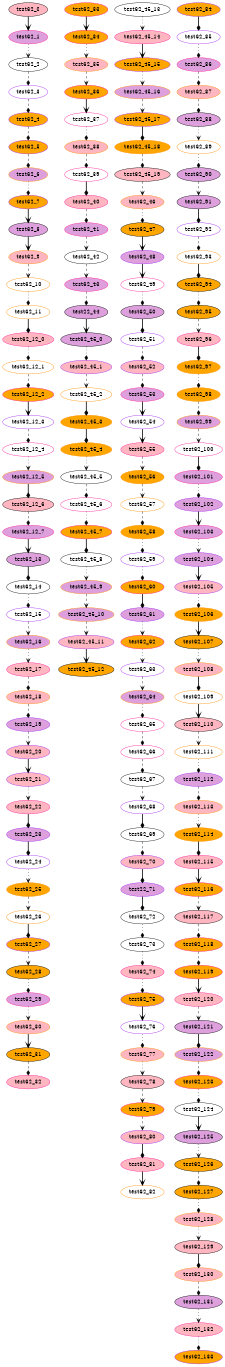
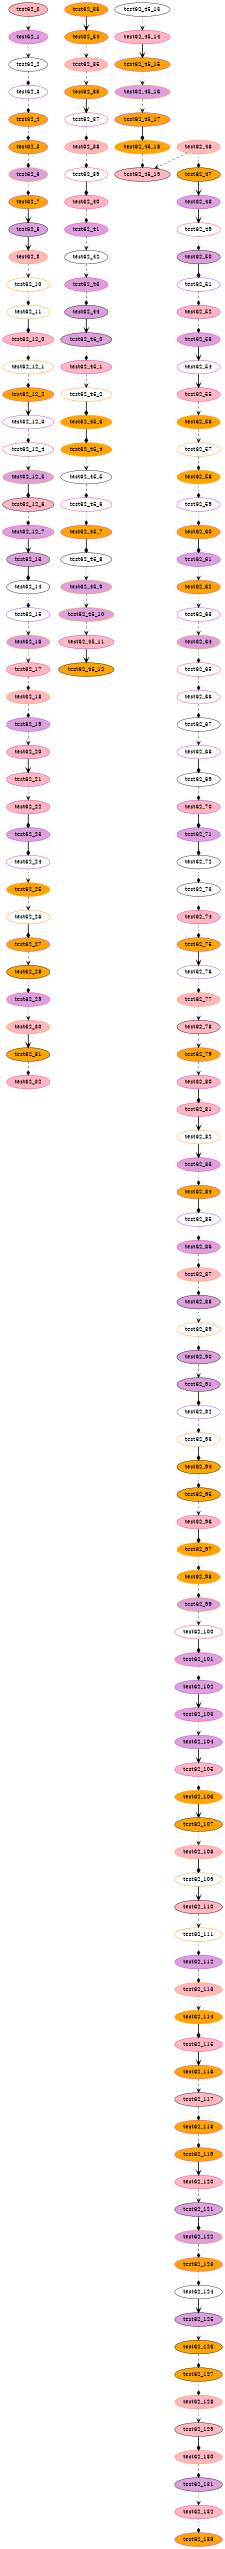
edge "test62_0" -> "test62_1": style bold -> dotted
edge "test62_45_19" -> "test62_46": reversed
node "test22_44": label "test22_44" -> "test62_44"
node "test22_71": label "test22_71" -> "test62_71"
node "test62_83": added
